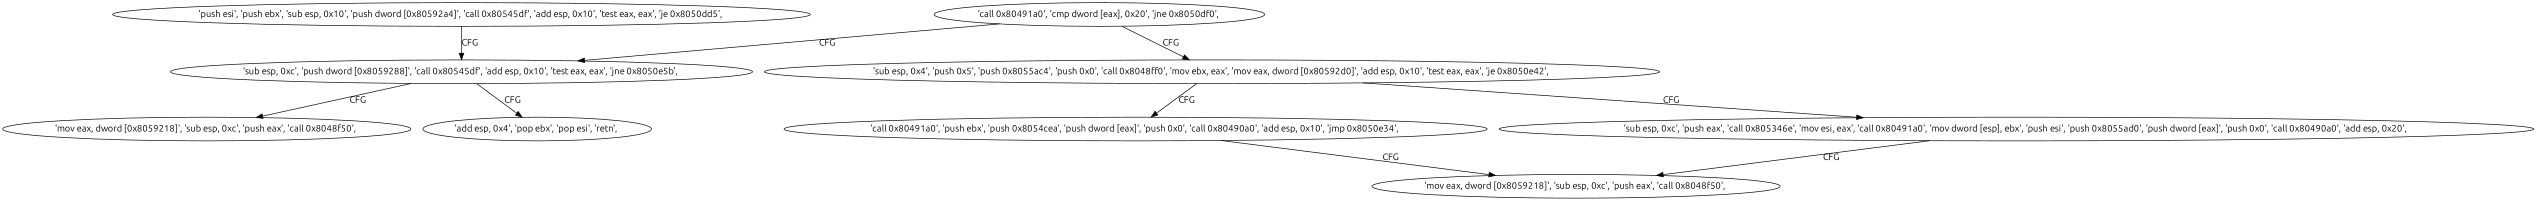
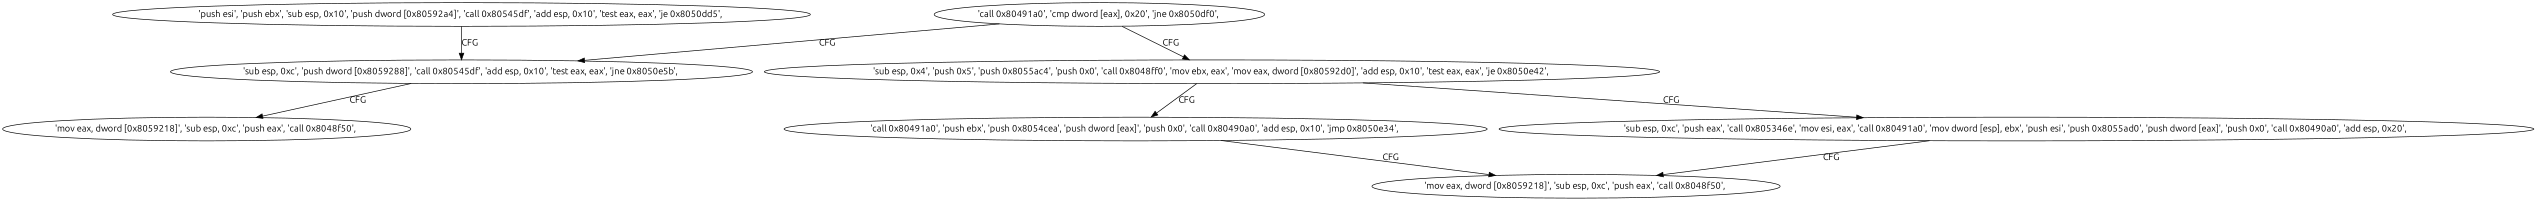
node "'add esp, 0x4', 'pop ebx', 'pop esi', 'retn',": removed
